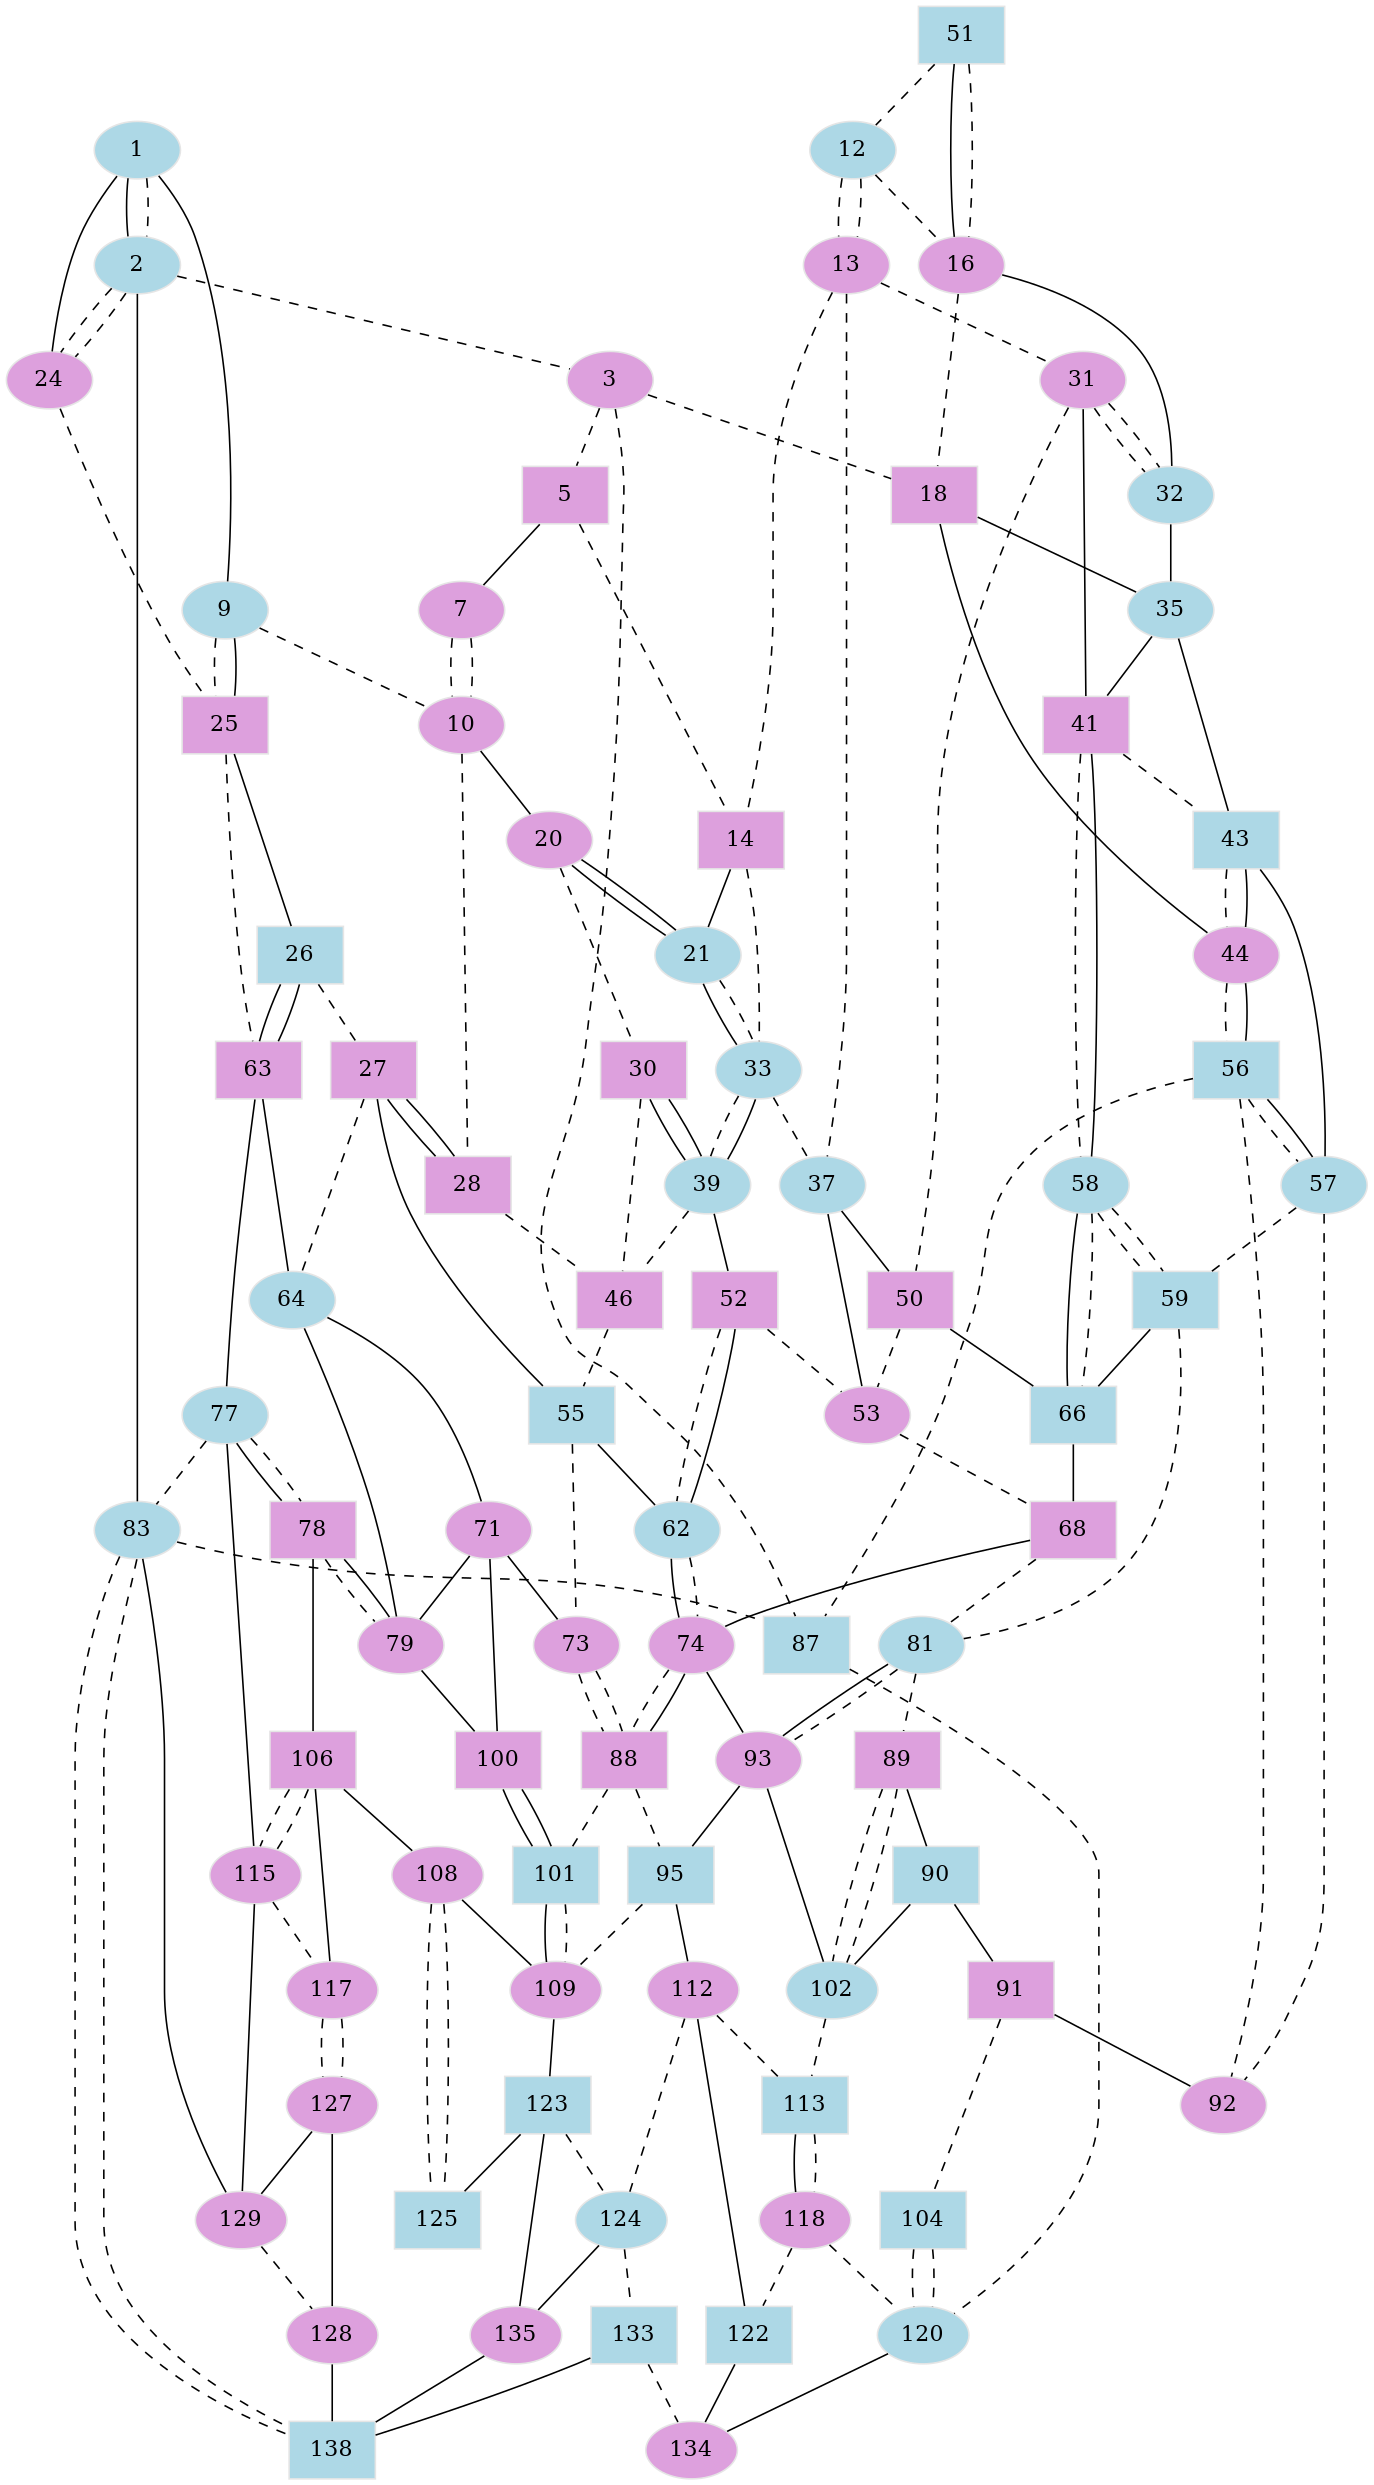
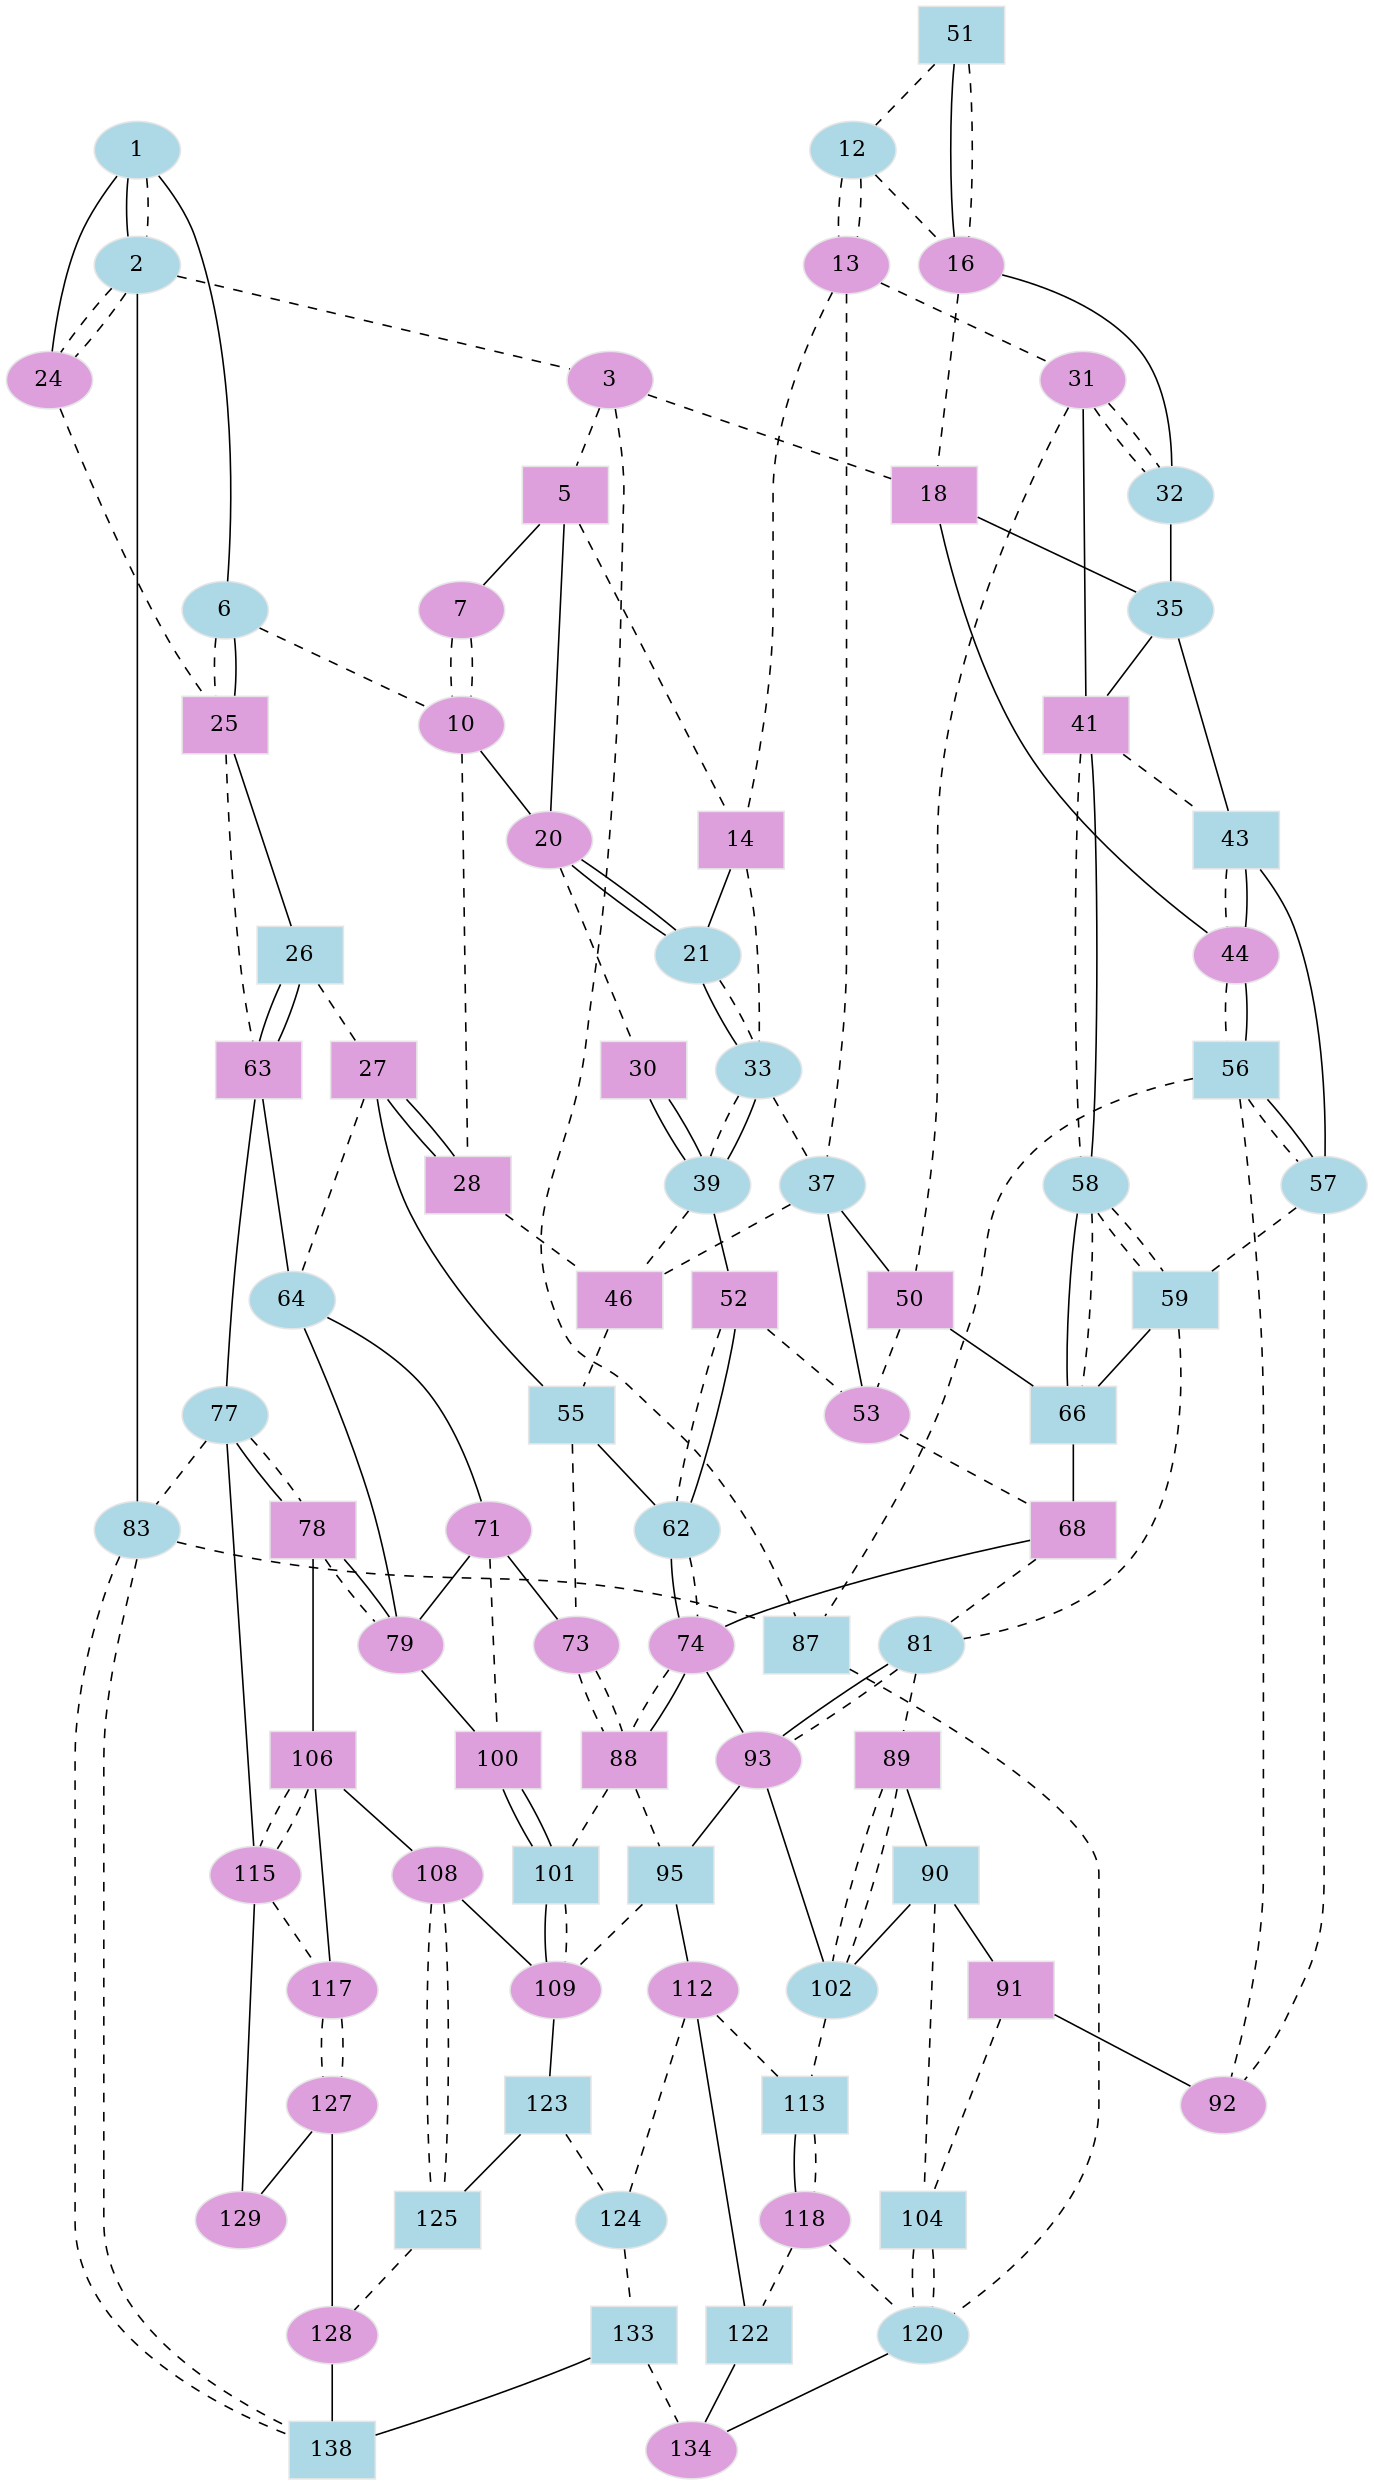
node "9": label "9" -> "6"
edge "5" -- "20": added
edge "30" -- "46": now "37" -- "46"
edge "71" -- "100": style solid -> dashed
edge "83" -- "129": removed
edge "90" -- "104": added
edge "129" -- "128": now "125" -- "128"
node "135": removed
